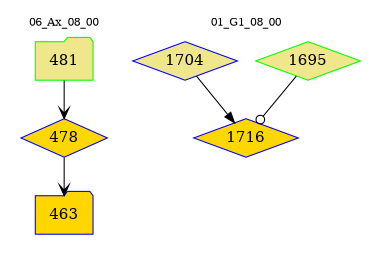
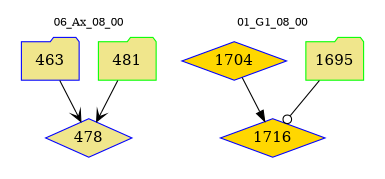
node "1704": fillcolor khaki -> gold
node "1695": shape diamond -> folder
node "478": fillcolor gold -> khaki
edge "478" -> "463": reversed
node "463": fillcolor gold -> khaki
